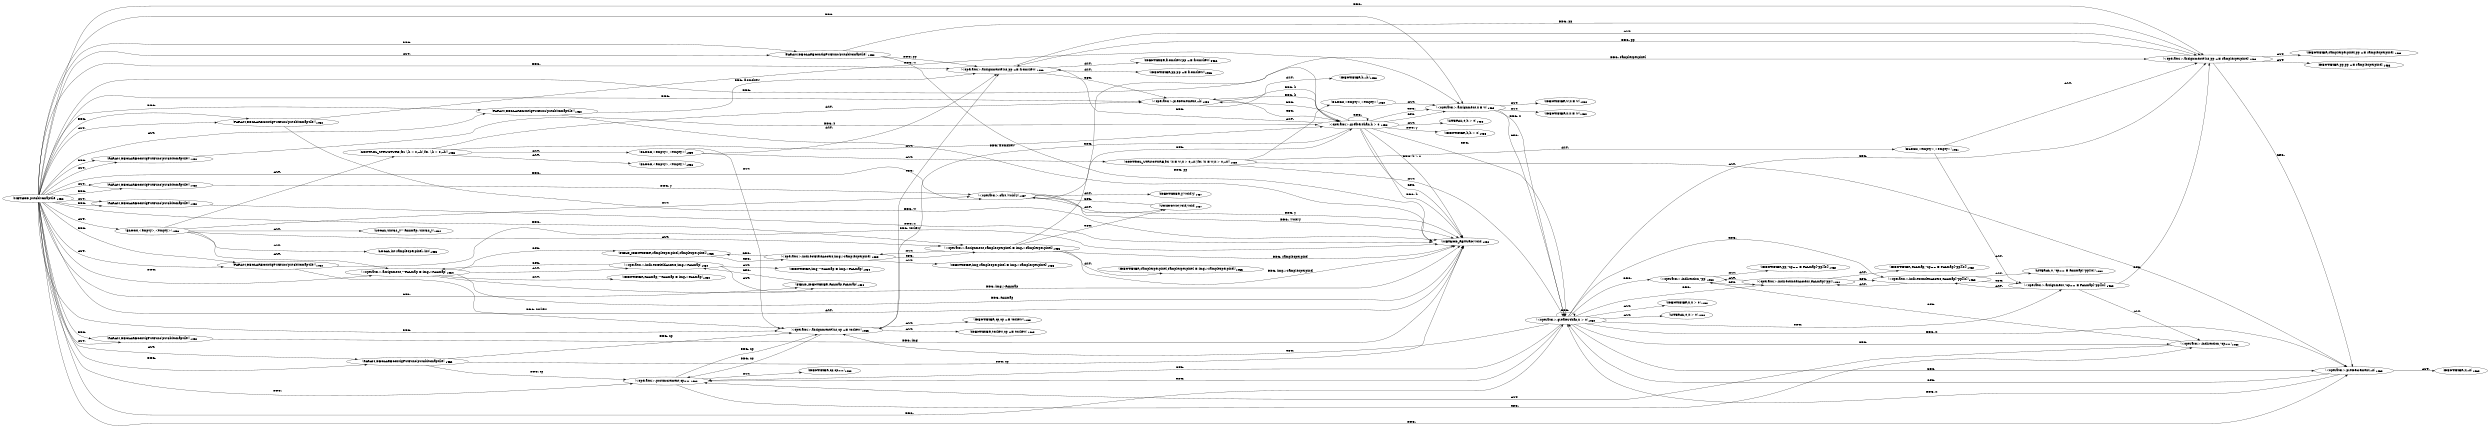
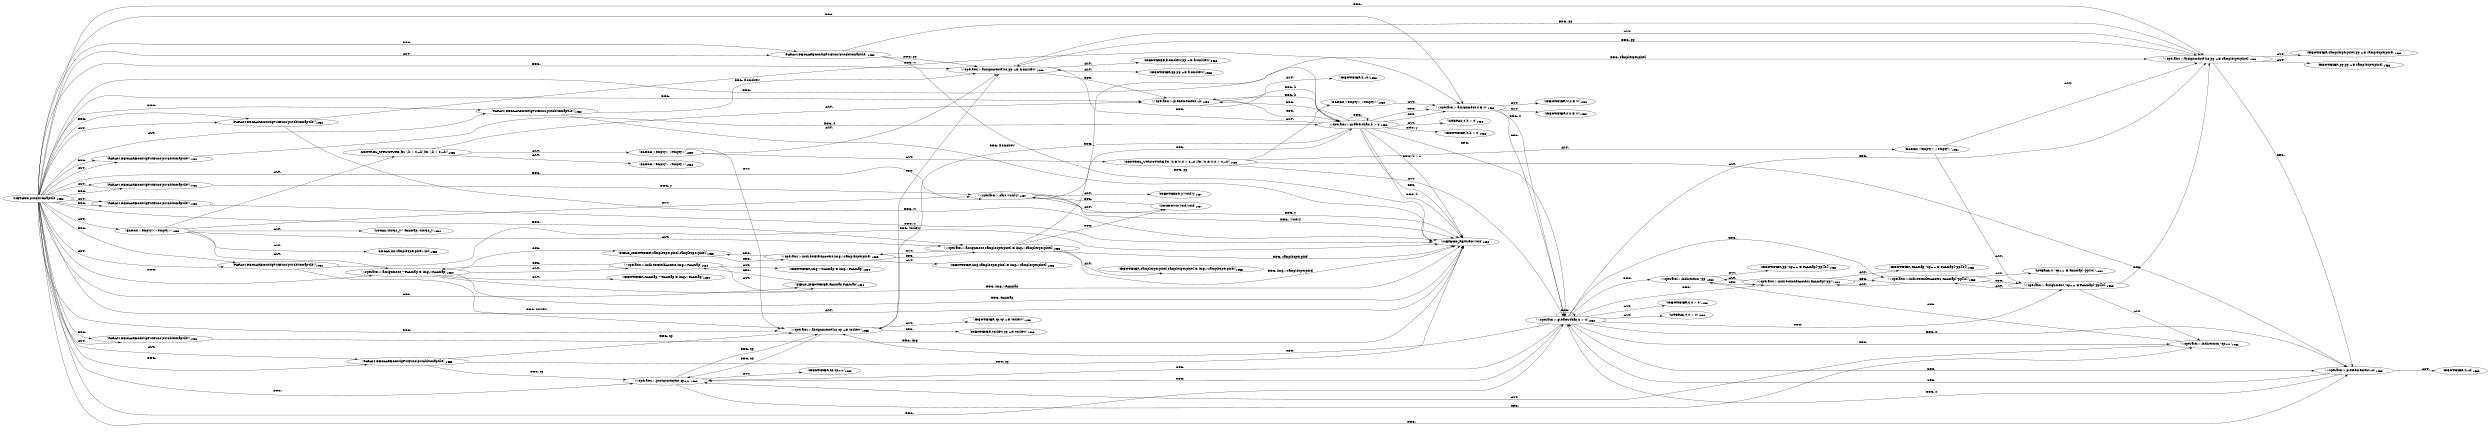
edge "(CONTROL_STRUCTURE,for (;h > 0;--h),for (;h > 0;--h))" -> "(<operator>.greaterThan,h > 0)": removed, label "AST:"
edge "(<operator>.assignmentPlus,cp += toskew)" -> "(IDENTIFIER,toskew,cp += toskew)": label "AST: " -> "CFG: "
